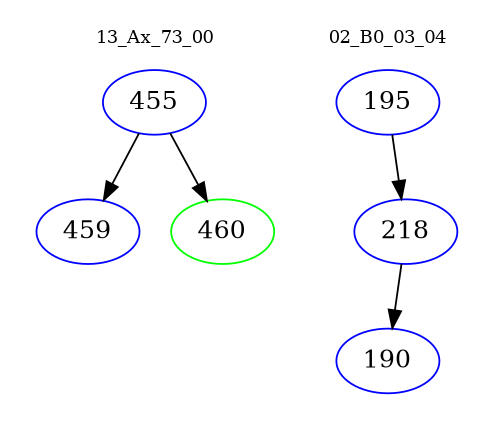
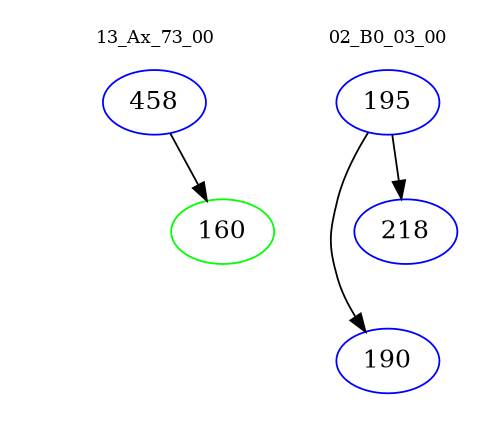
cluster "02_B0_03_04": label "02_B0_03_04" -> "02_B0_03_00"
node "455": label "455" -> "458"
node "459": removed
node "460": label "460" -> "160"
edge "218" -> "190": now "195" -> "190"
